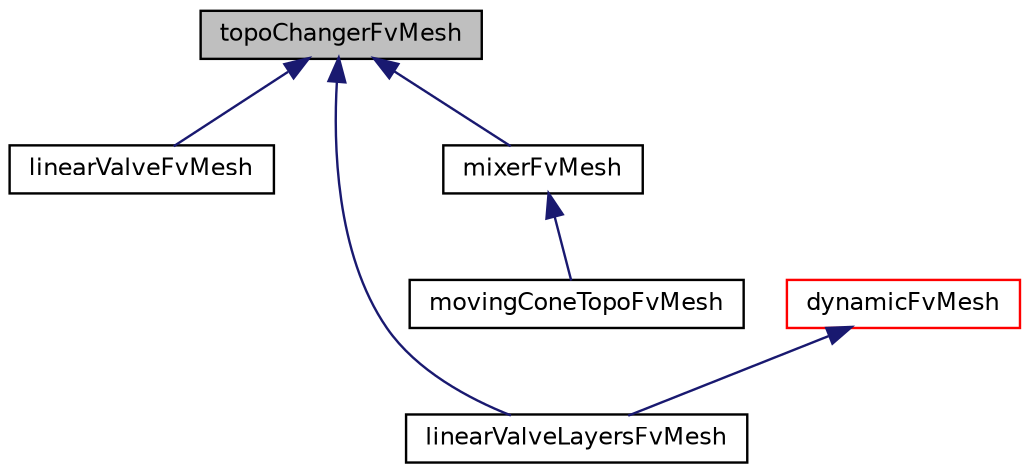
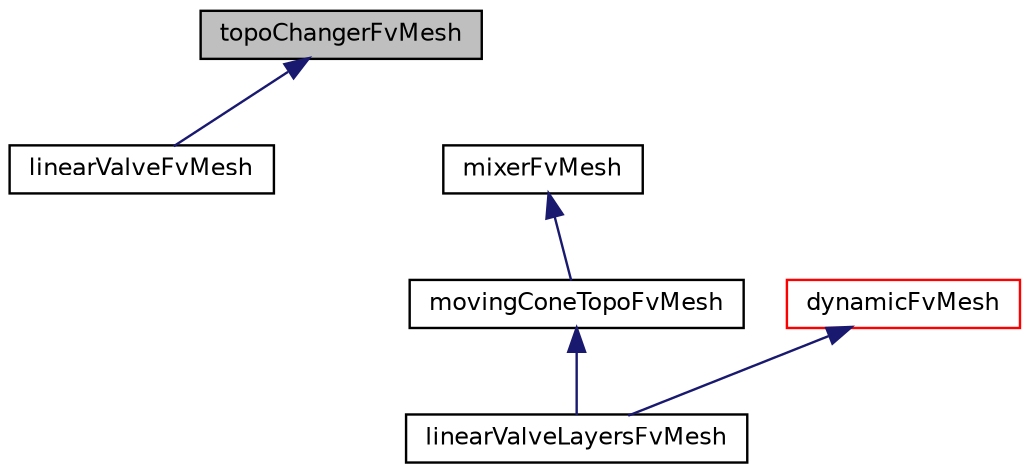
edge "mixerFvMesh" -> "topoChangerFvMesh": removed
edge "linearValveLayersFvMesh" -> "topoChangerFvMesh": now "linearValveLayersFvMesh" -> "movingConeTopoFvMesh"
